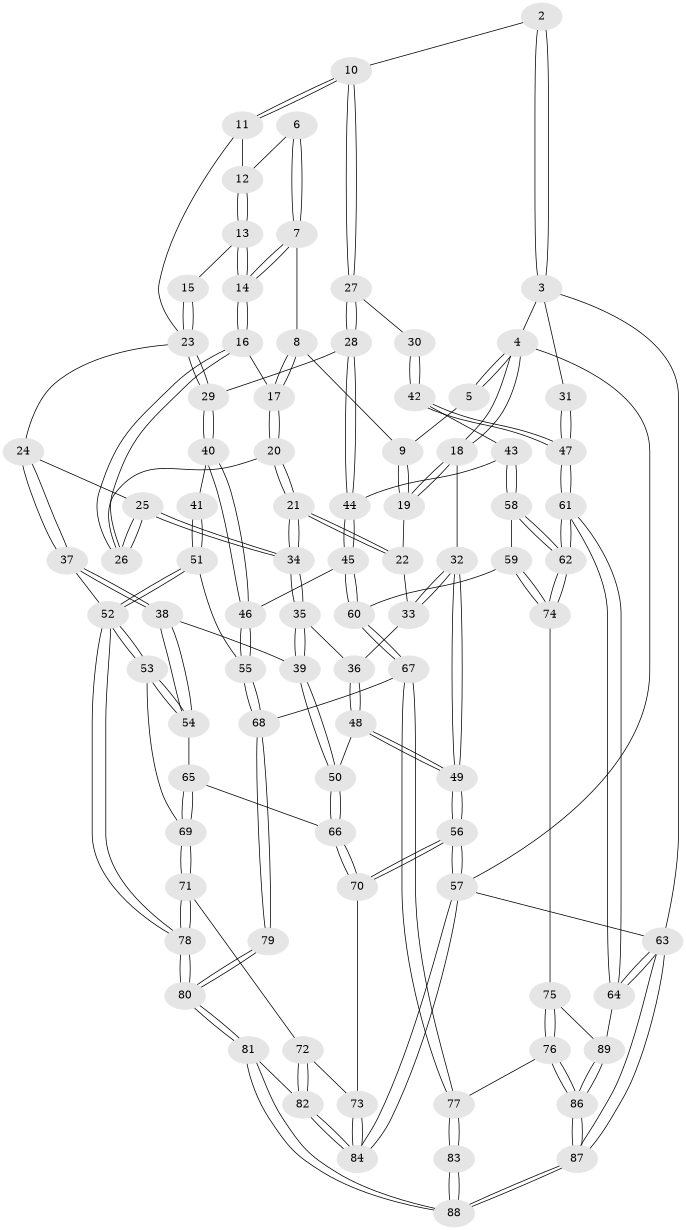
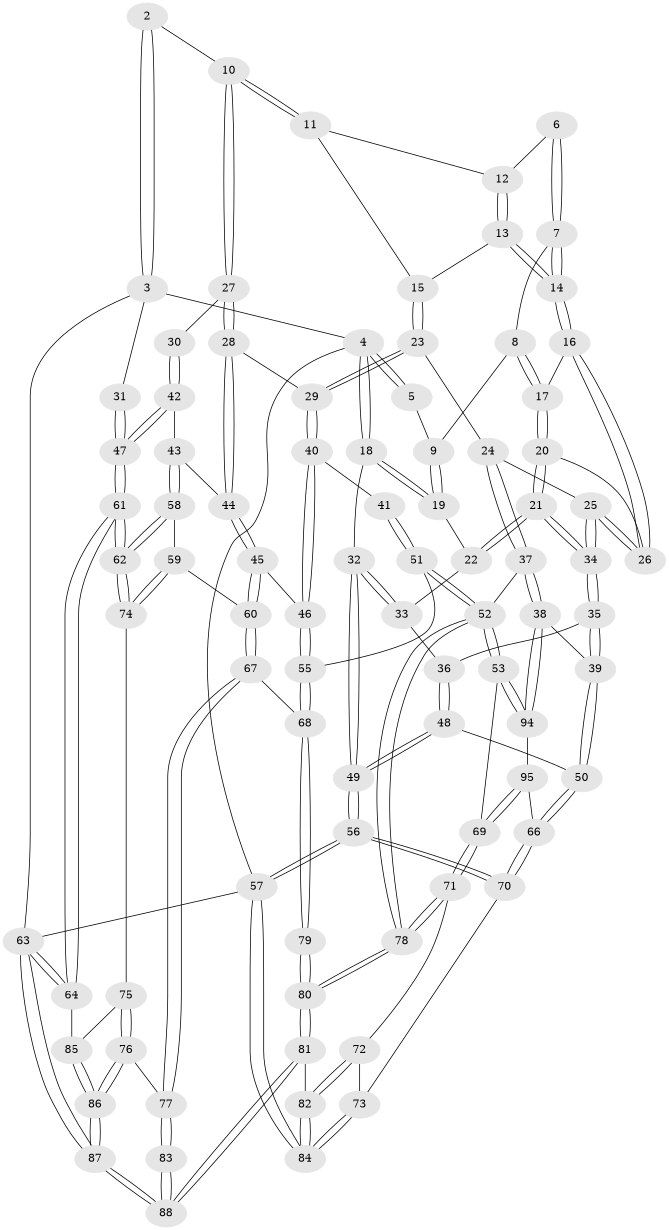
edge "11" -- "23": now "11" -- "15"
node "54": label "54" -> "94"
node "65": label "65" -> "95"
node "89": label "89" -> "85"
